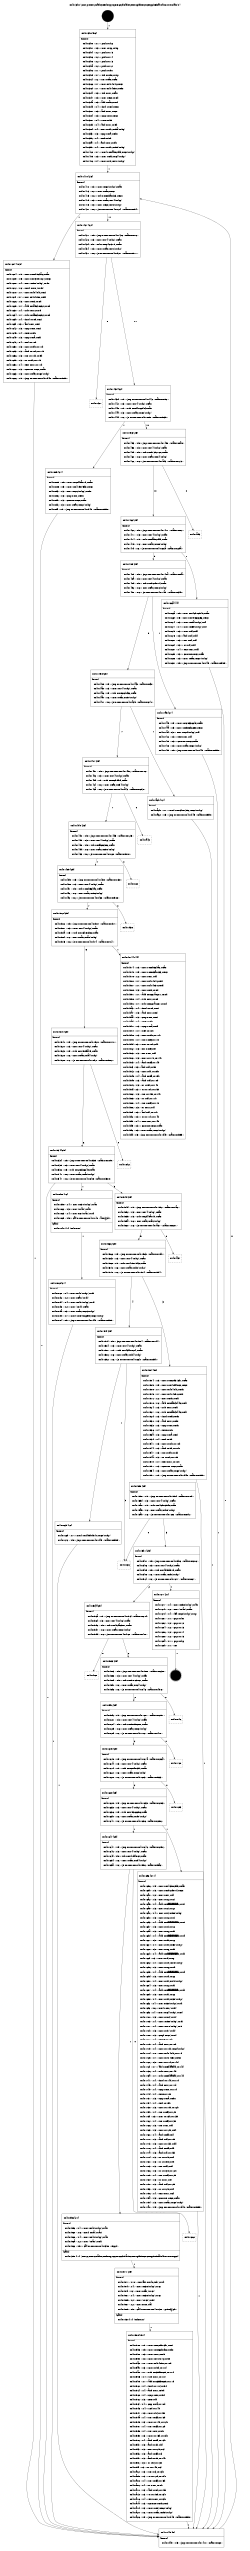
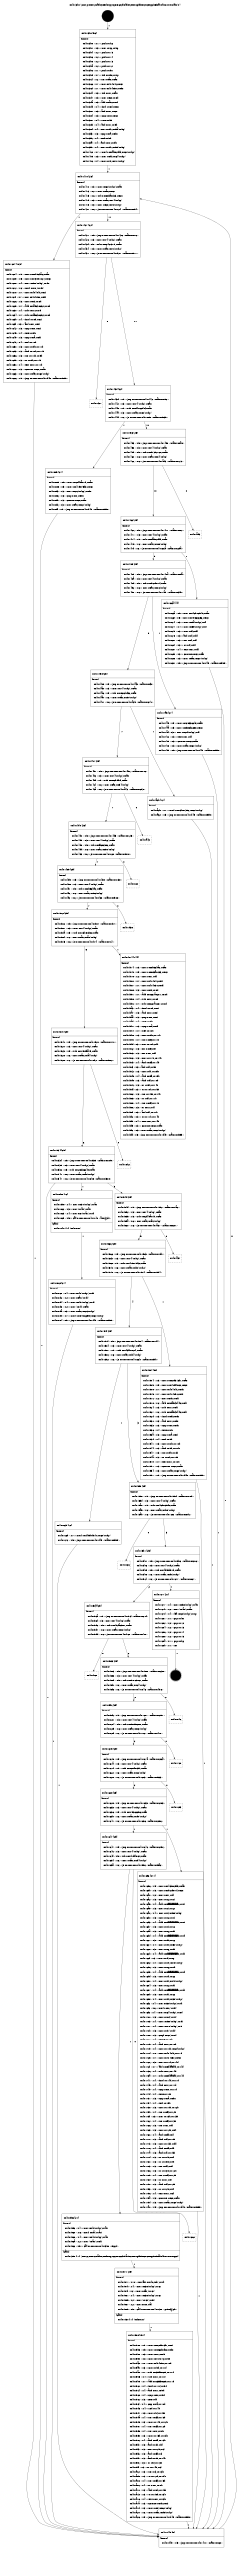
edge "0x401566 [25]" -> "0x401904 [88]": label " 3" -> " 1"
edge "0x40157f [25]" -> "0x401c8c": now "0x40157f [25]" -> "0x401598 [25]"
